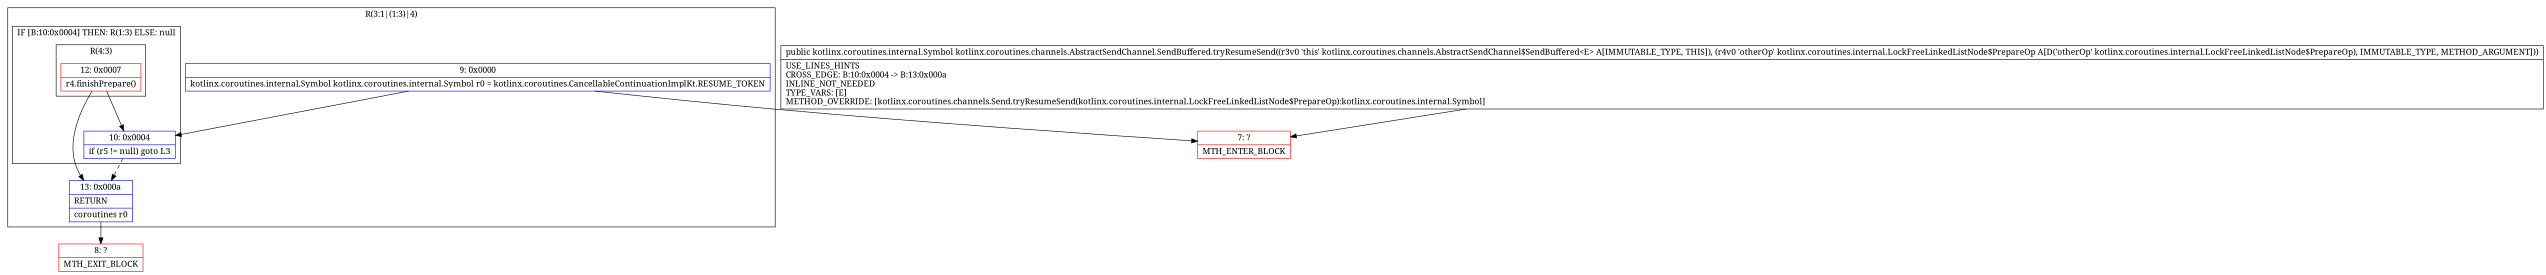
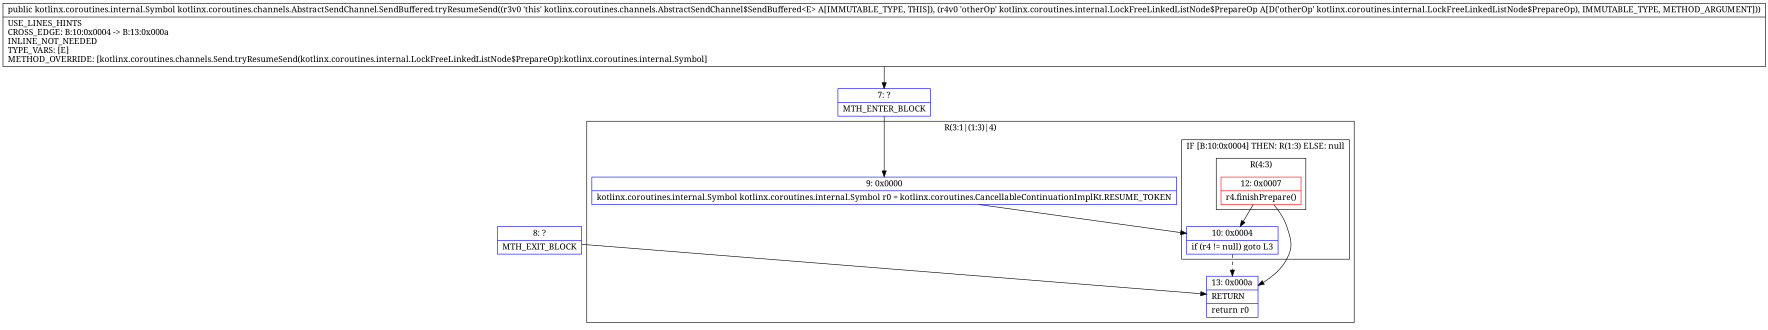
edge "9: 0x0000" -> "7: ?": reversed
node "7: ?": color red -> blue
node "10: 0x0004": text "if (r5 != null) goto L3" -> "if (r4 != null) goto L3"
node "13: 0x000a": text "coroutines r0" -> "return r0"
edge "13: 0x000a" -> "8: ?": reversed
node "8: ?": color red -> blue
